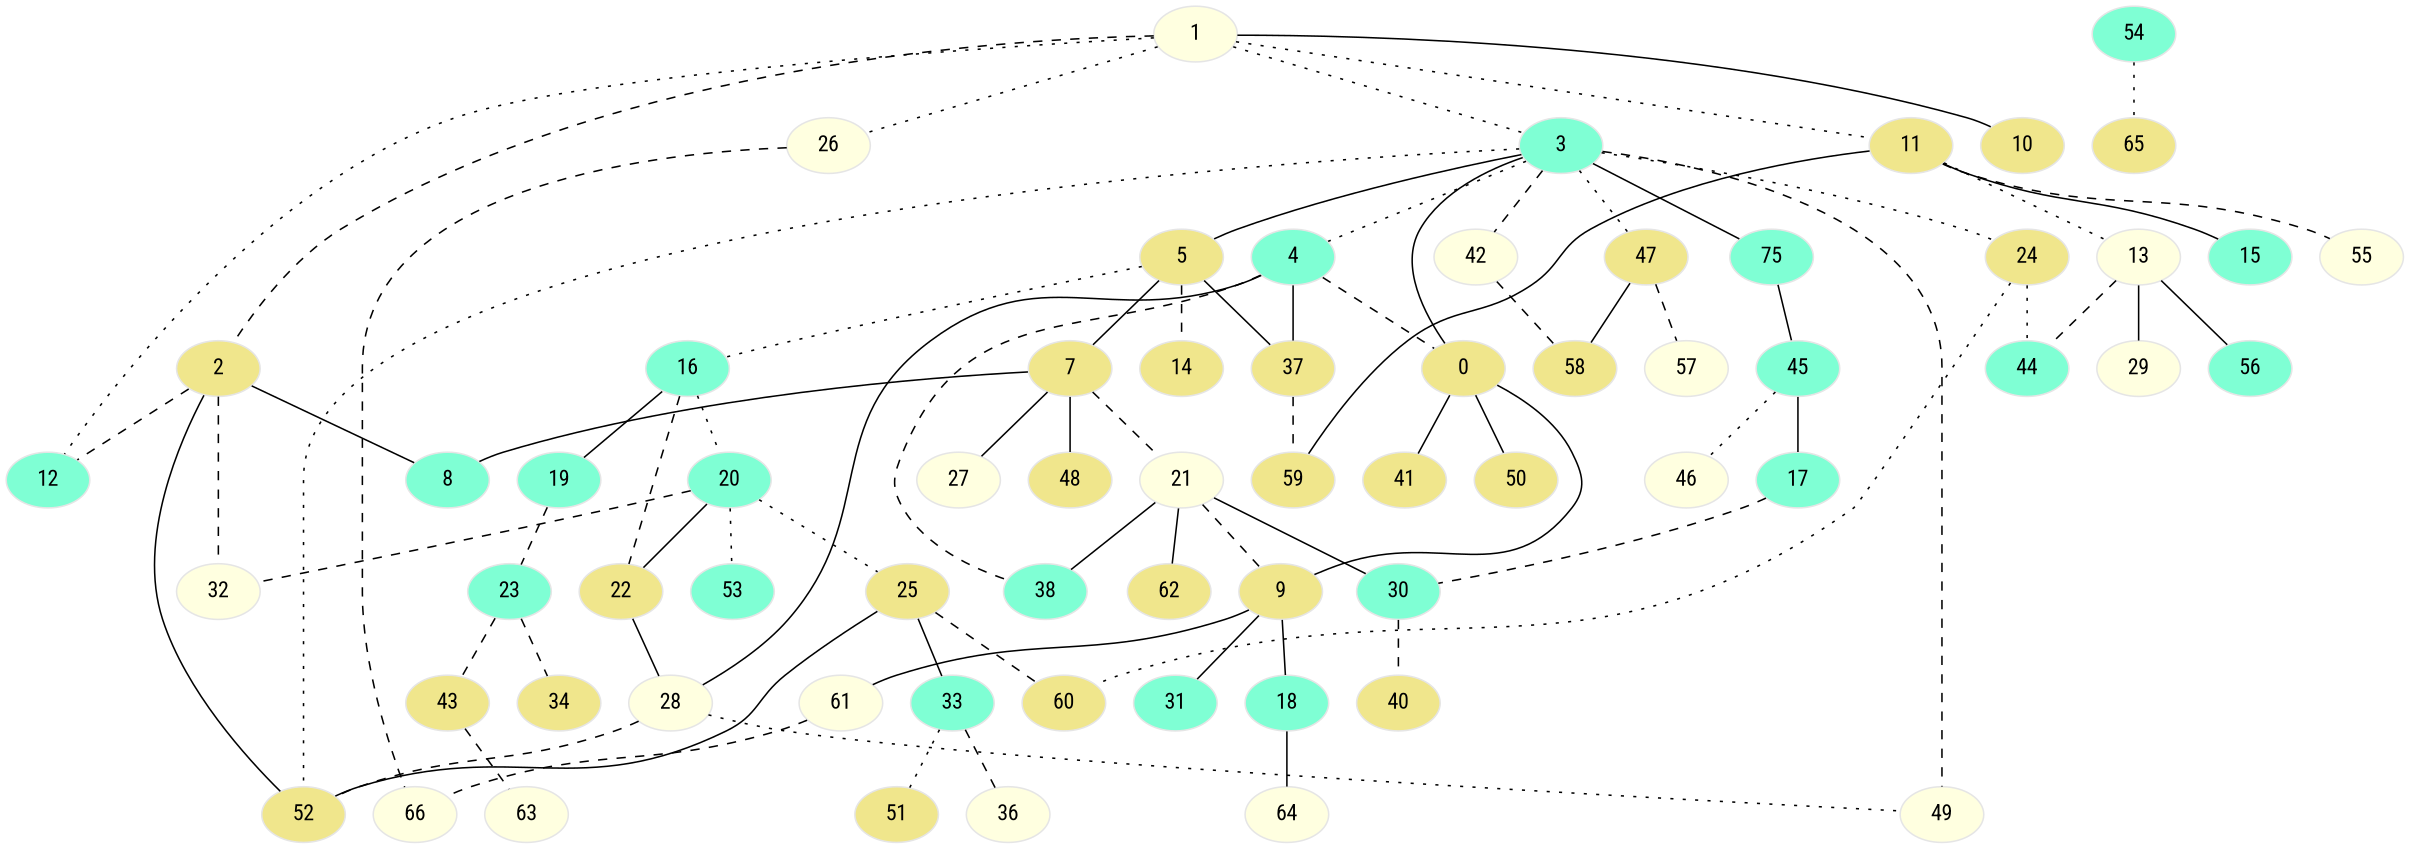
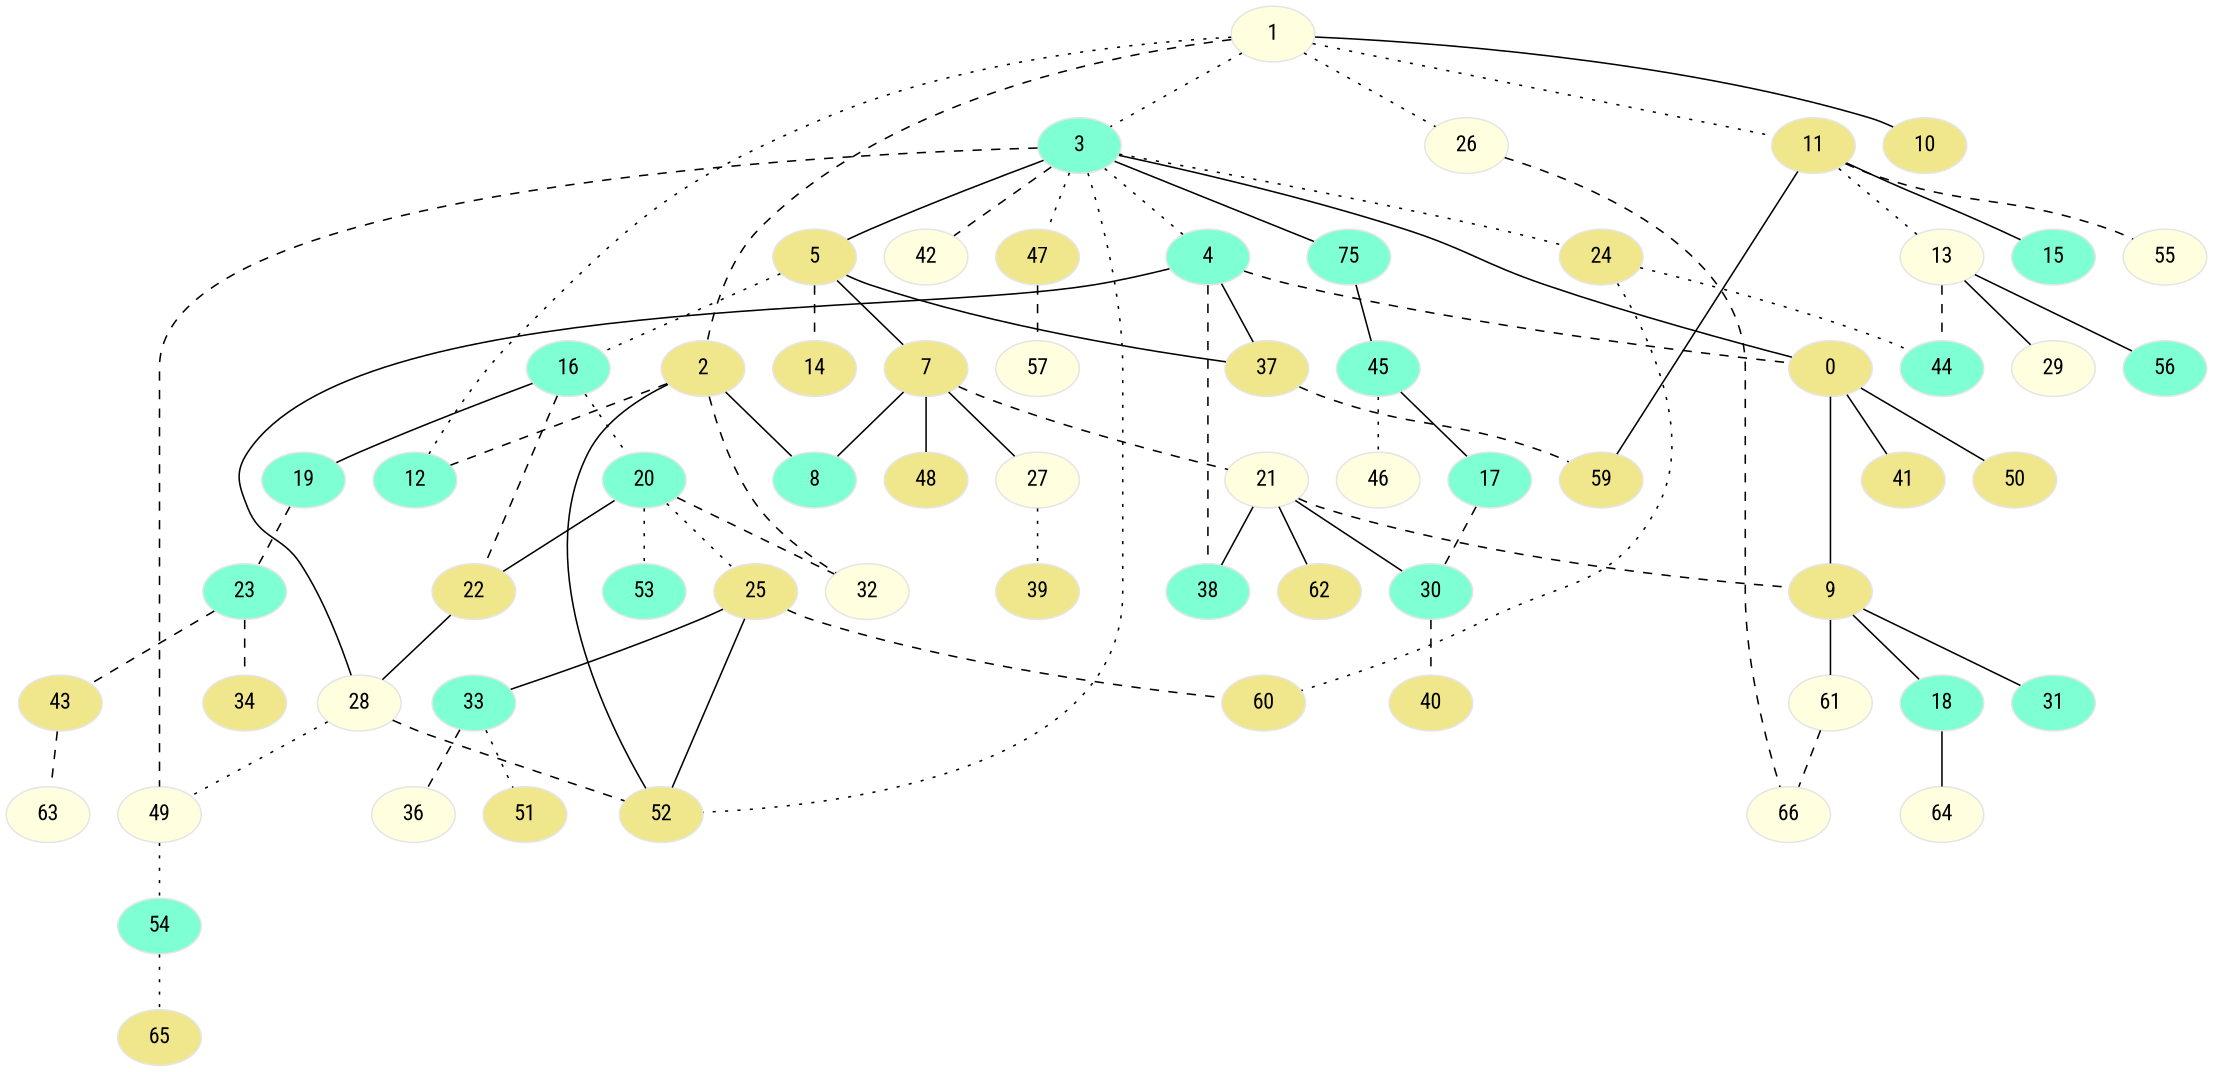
node "58": removed
node "39": added
edge "49" -- "54": added
